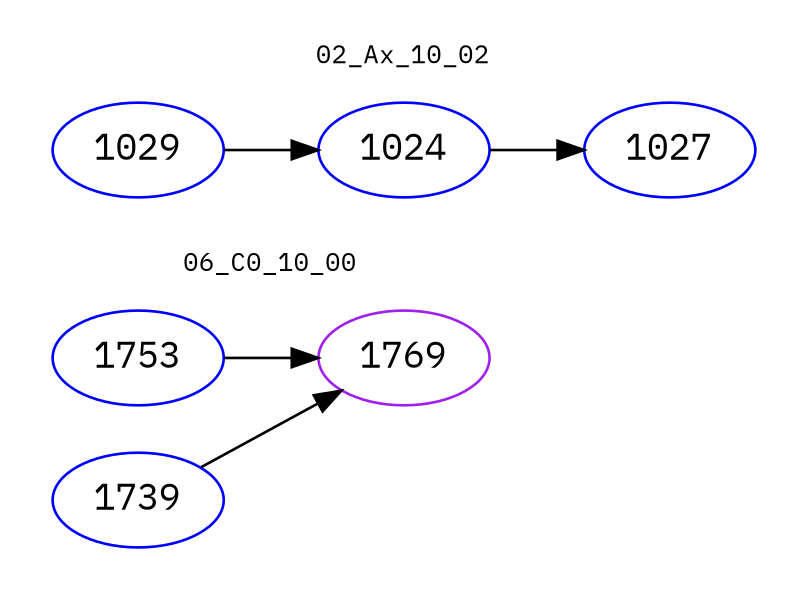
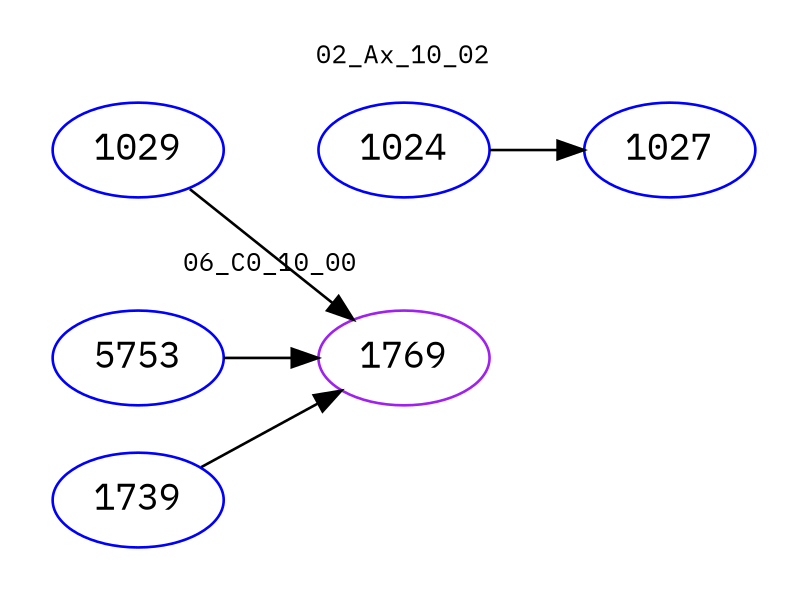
edge "1029" -> "1024": now "1029" -> "1769"
node "1753": label "1753" -> "5753"
